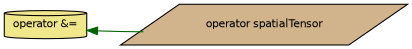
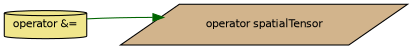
edge "operator spatialTensor" -> "operator &=": reversed
